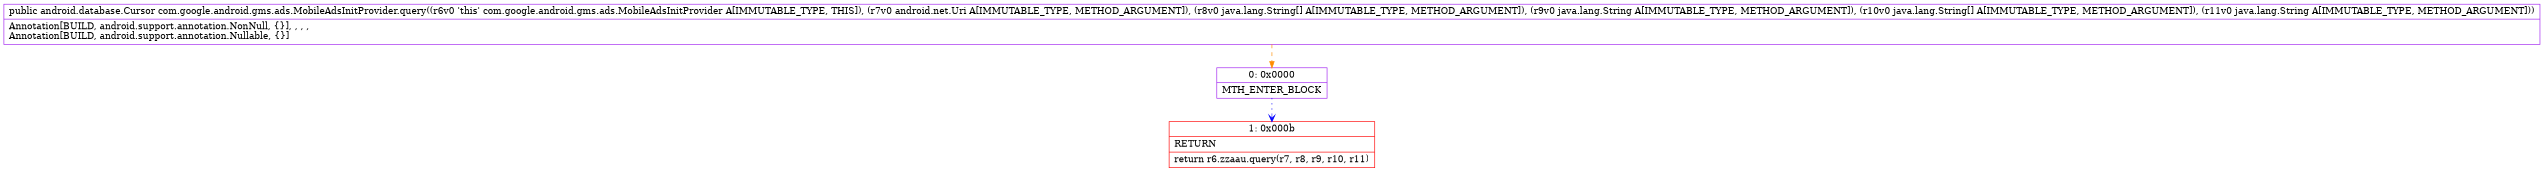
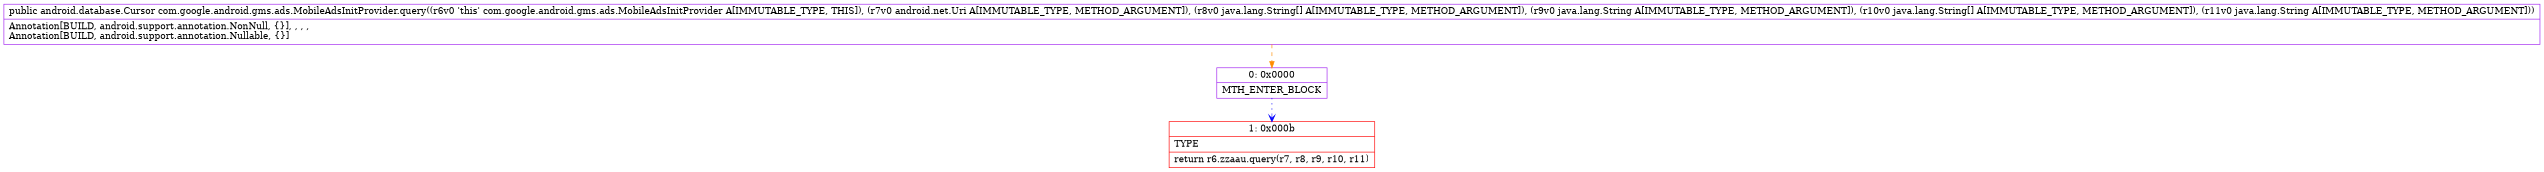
node "1: 0x000b": text "RETURN" -> "TYPE"
